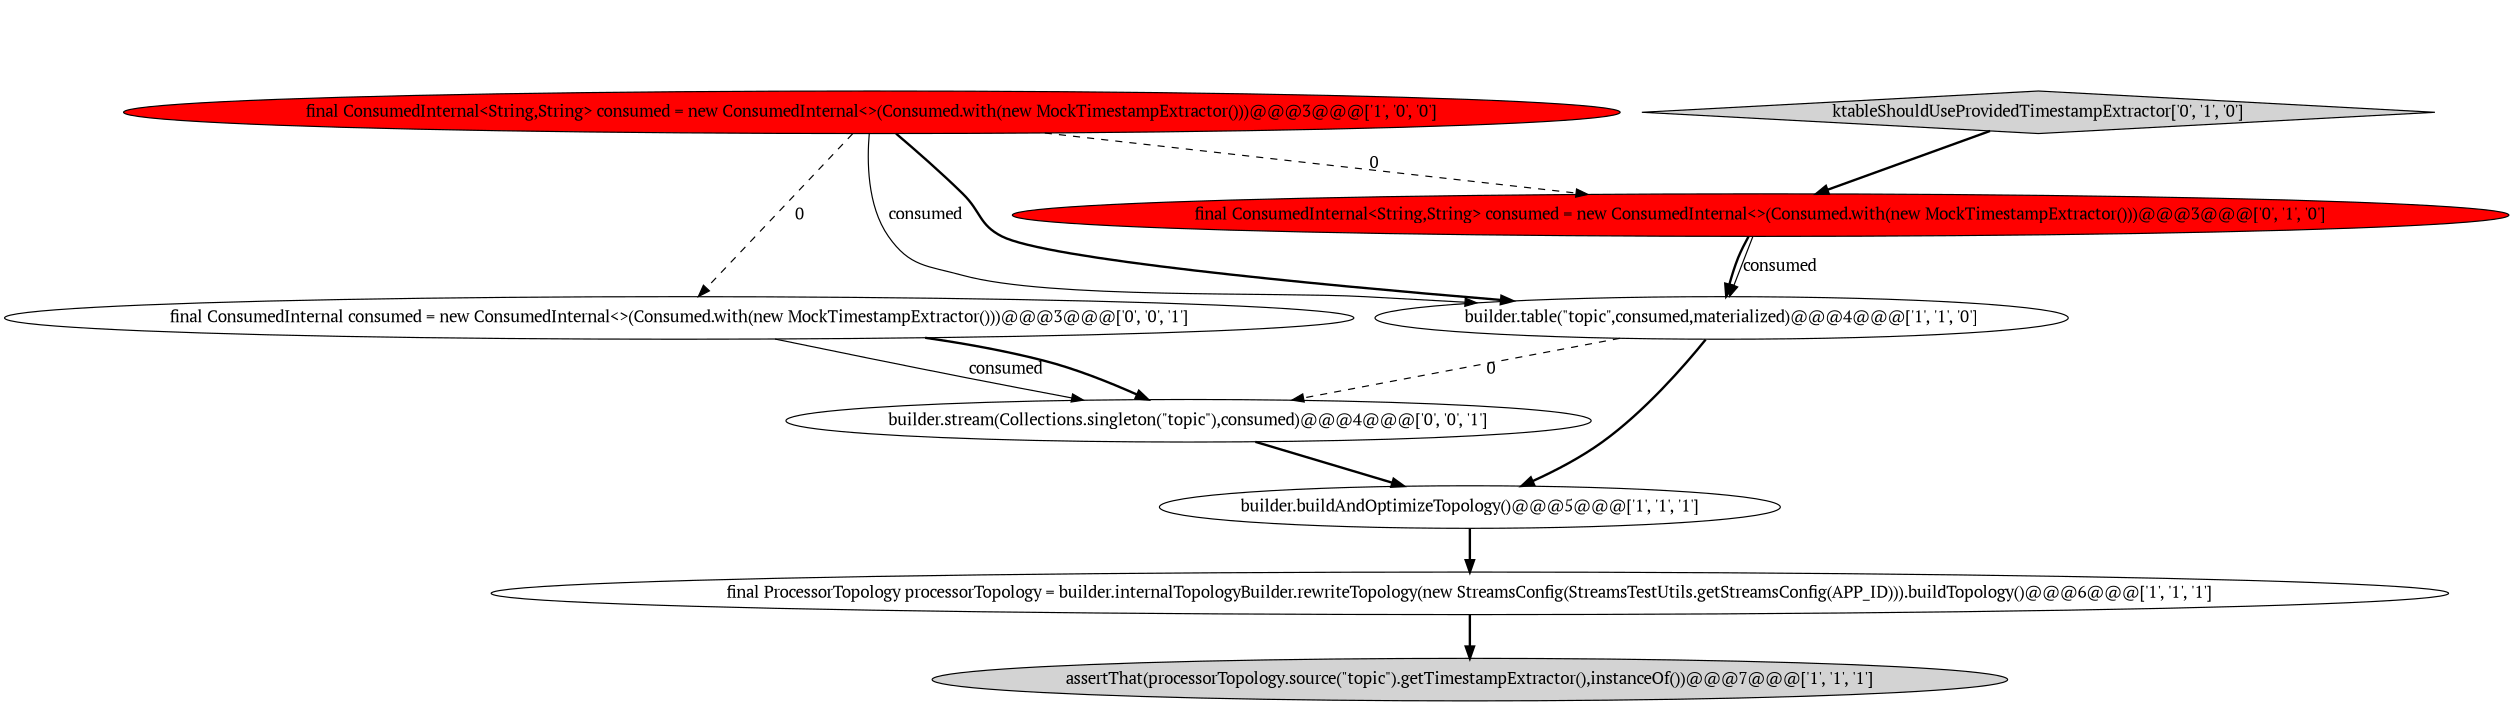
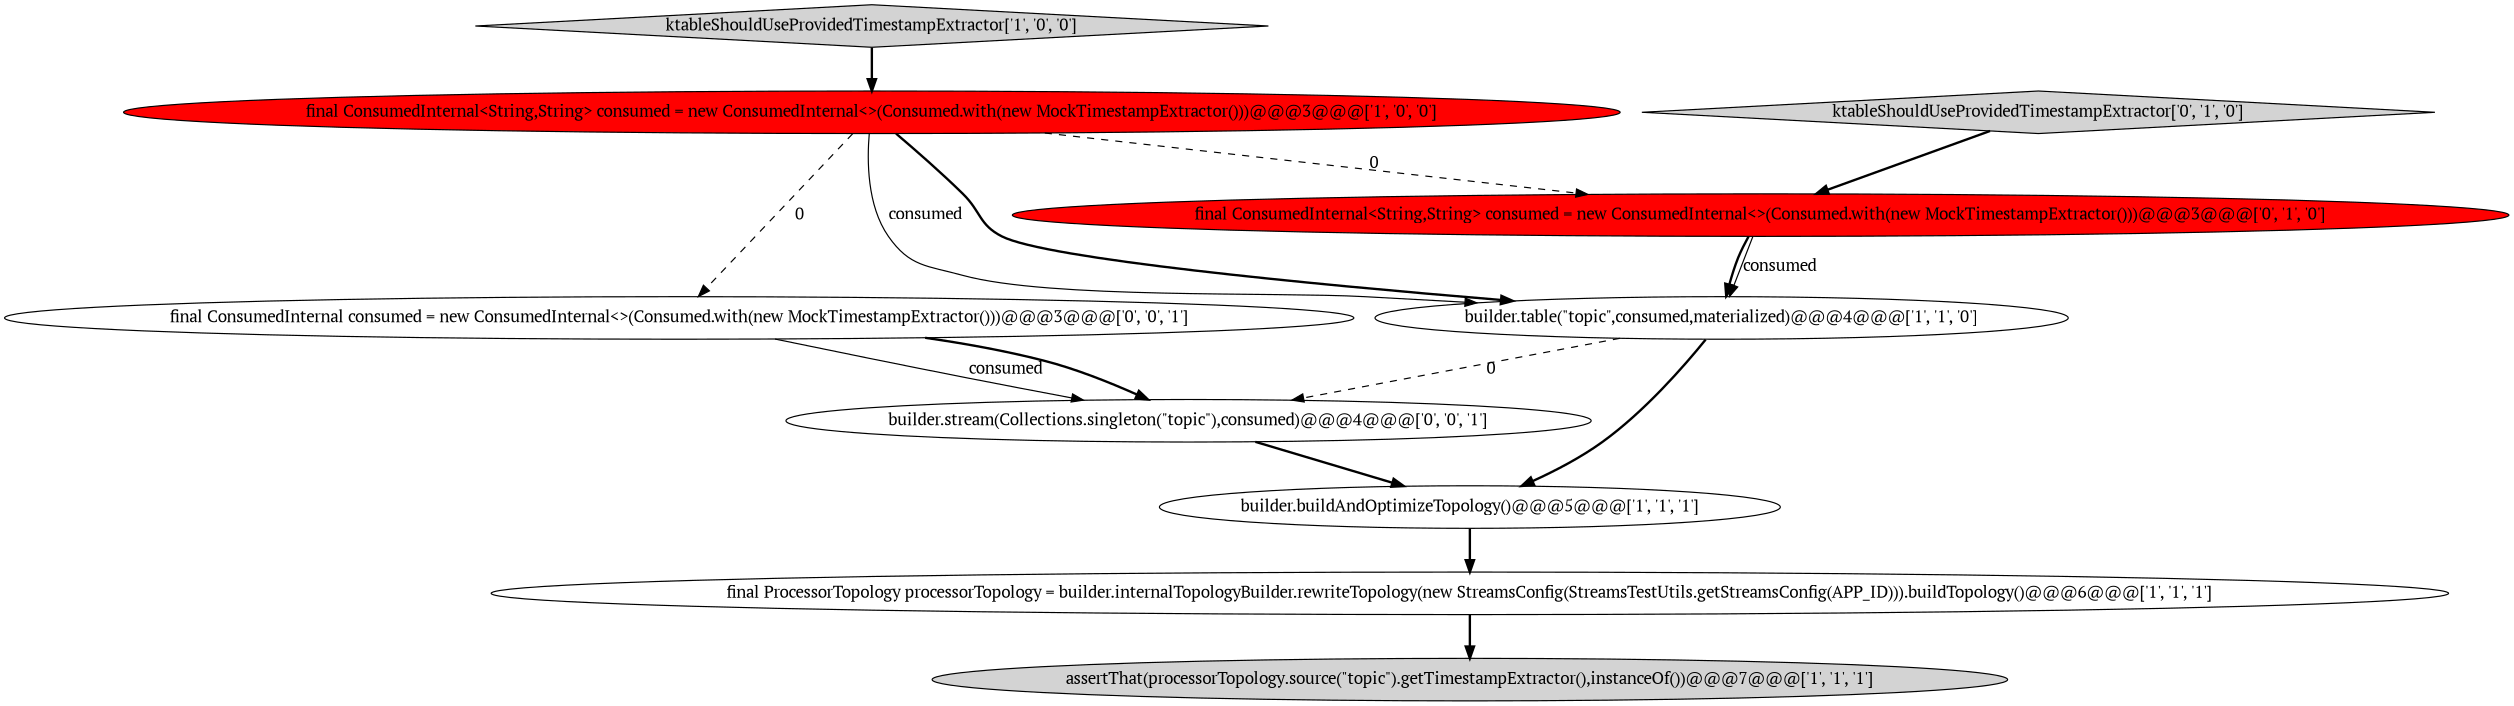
node "ktableShouldUseProvidedTimestampExtractor['1', '0', '0']": added
